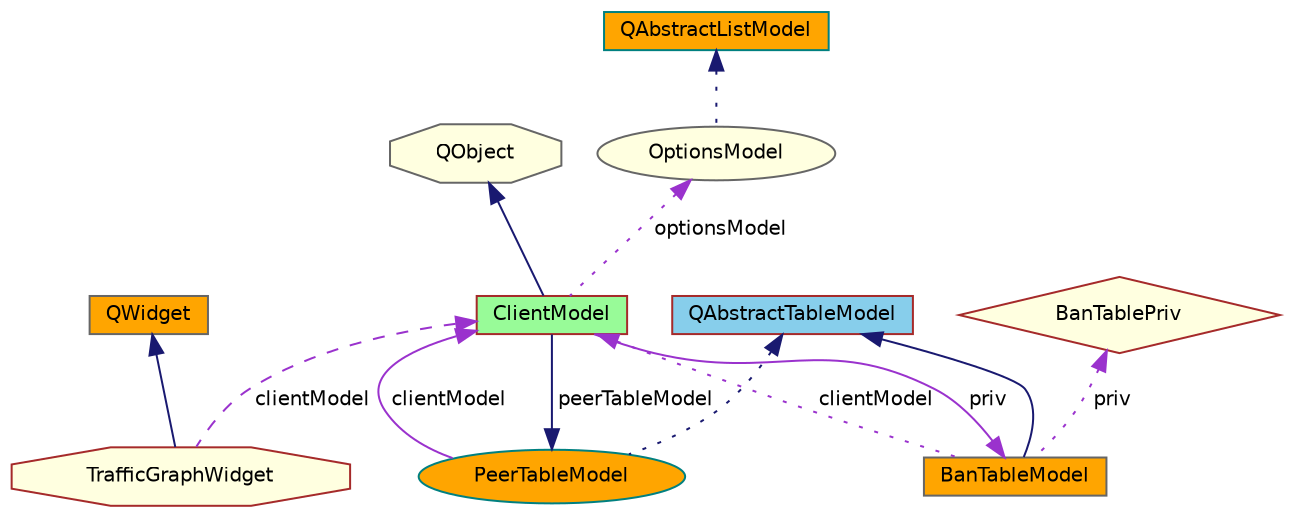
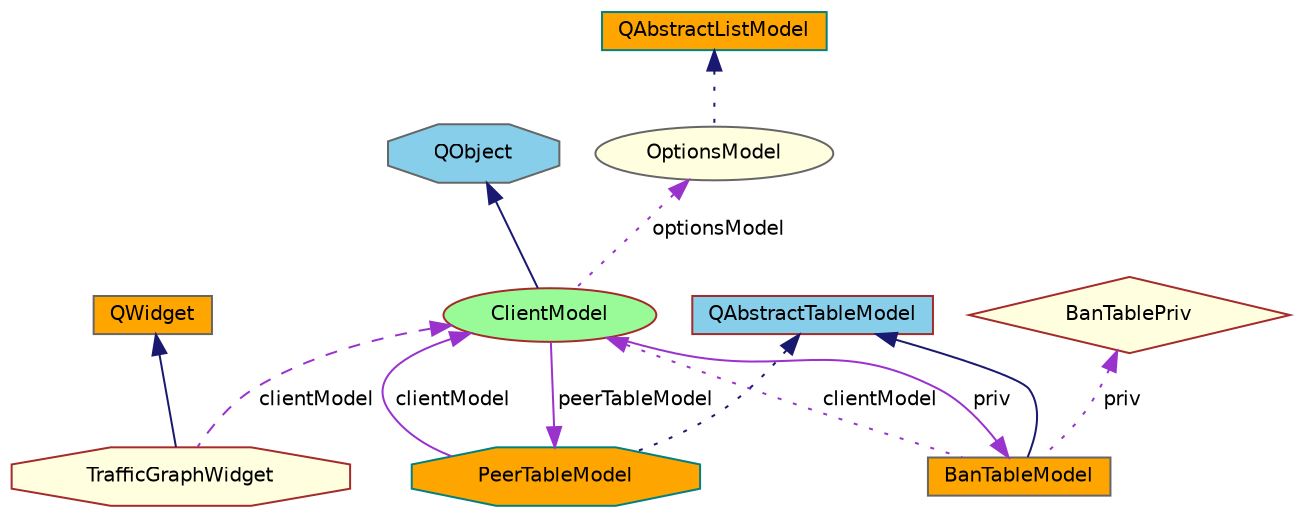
node "QObject": fillcolor lightyellow -> skyblue
node "ClientModel": shape box -> ellipse
edge "ClientModel" -> "PeerTableModel": color midnightblue -> darkorchid3
node "PeerTableModel": shape ellipse -> octagon
